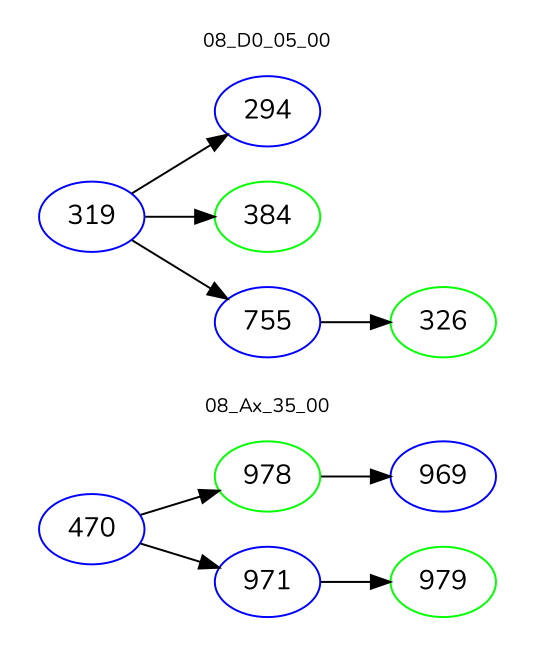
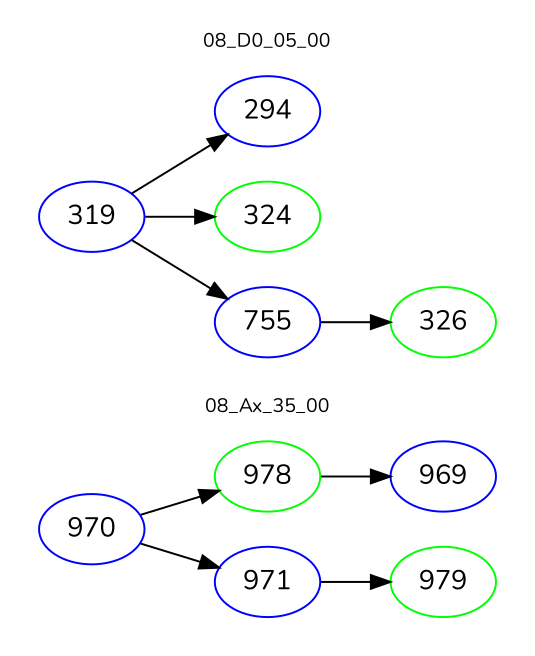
node "384": label "384" -> "324"
node "470": label "470" -> "970"
